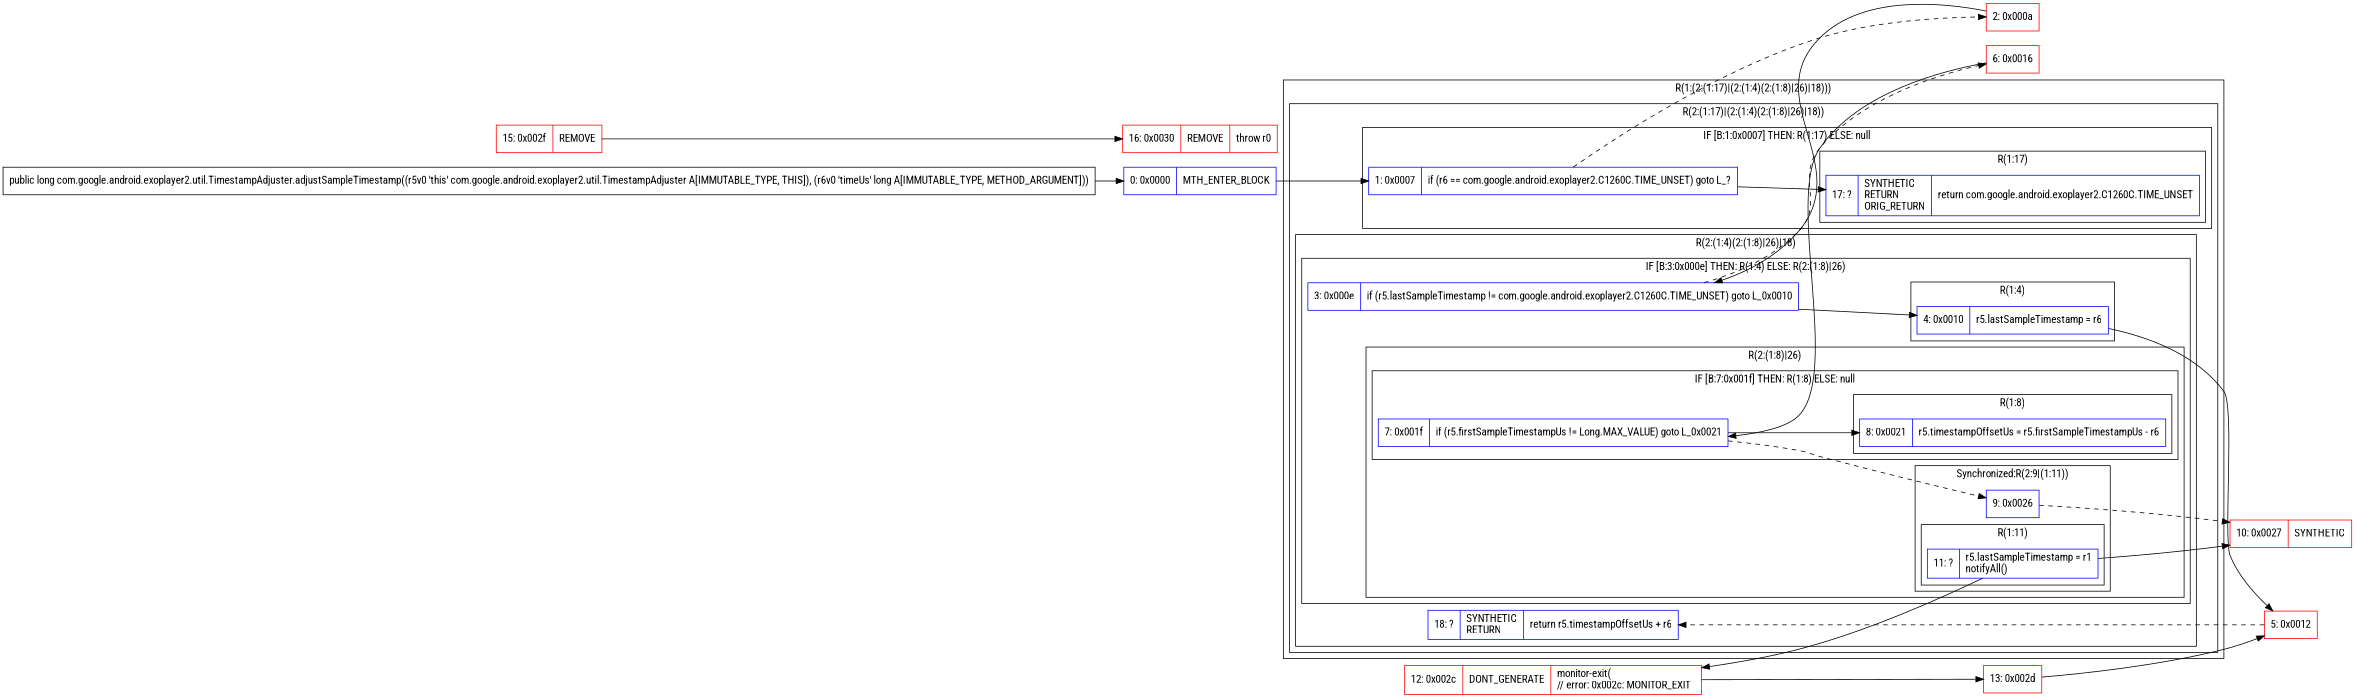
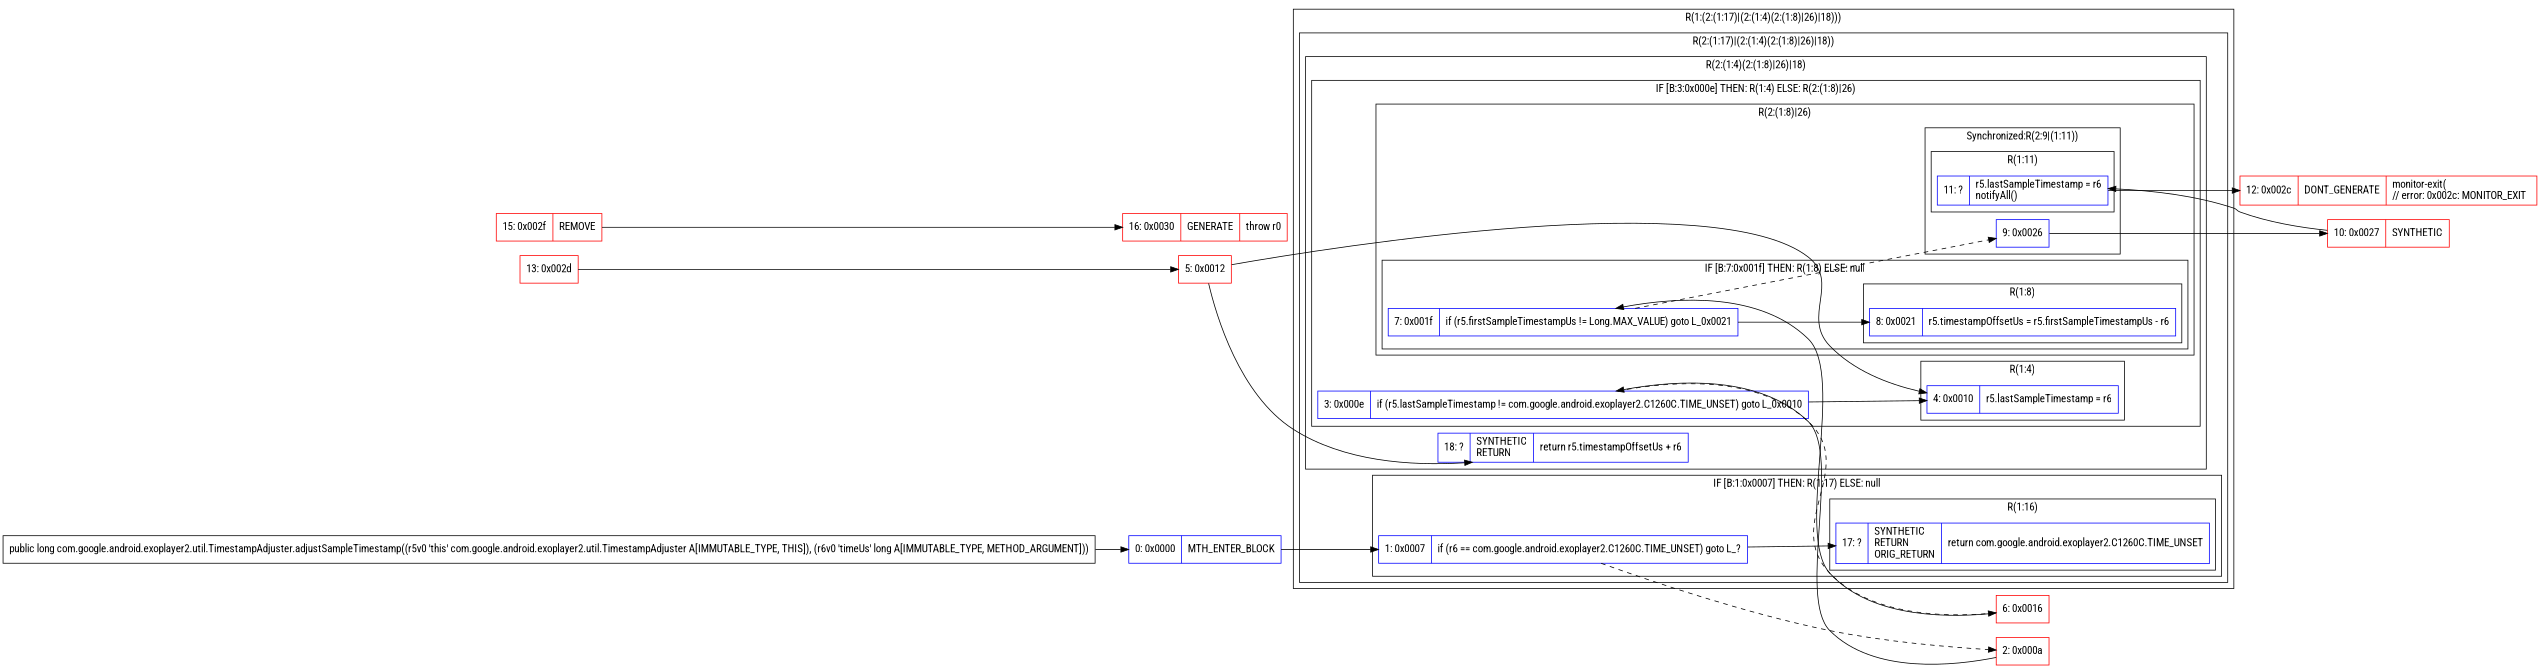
node "16: 0x0030": text "REMOVE" -> "GENERATE"
cluster "R(1:17)": label "R(1:17)" -> "R(1:16)"
edge "4: 0x0010" -> "5: 0x0012": reversed
edge "9: 0x0026" -> "10: 0x0027": style dashed -> solid
edge "11: ?" -> "10: 0x0027": reversed
node "11: ?": text "r5.lastSampleTimestamp = r1" -> "r5.lastSampleTimestamp = r6"
edge "5: 0x0012" -> "18: ?": style dashed -> solid
edge "12: 0x002c" -> "13: 0x002d": removed
